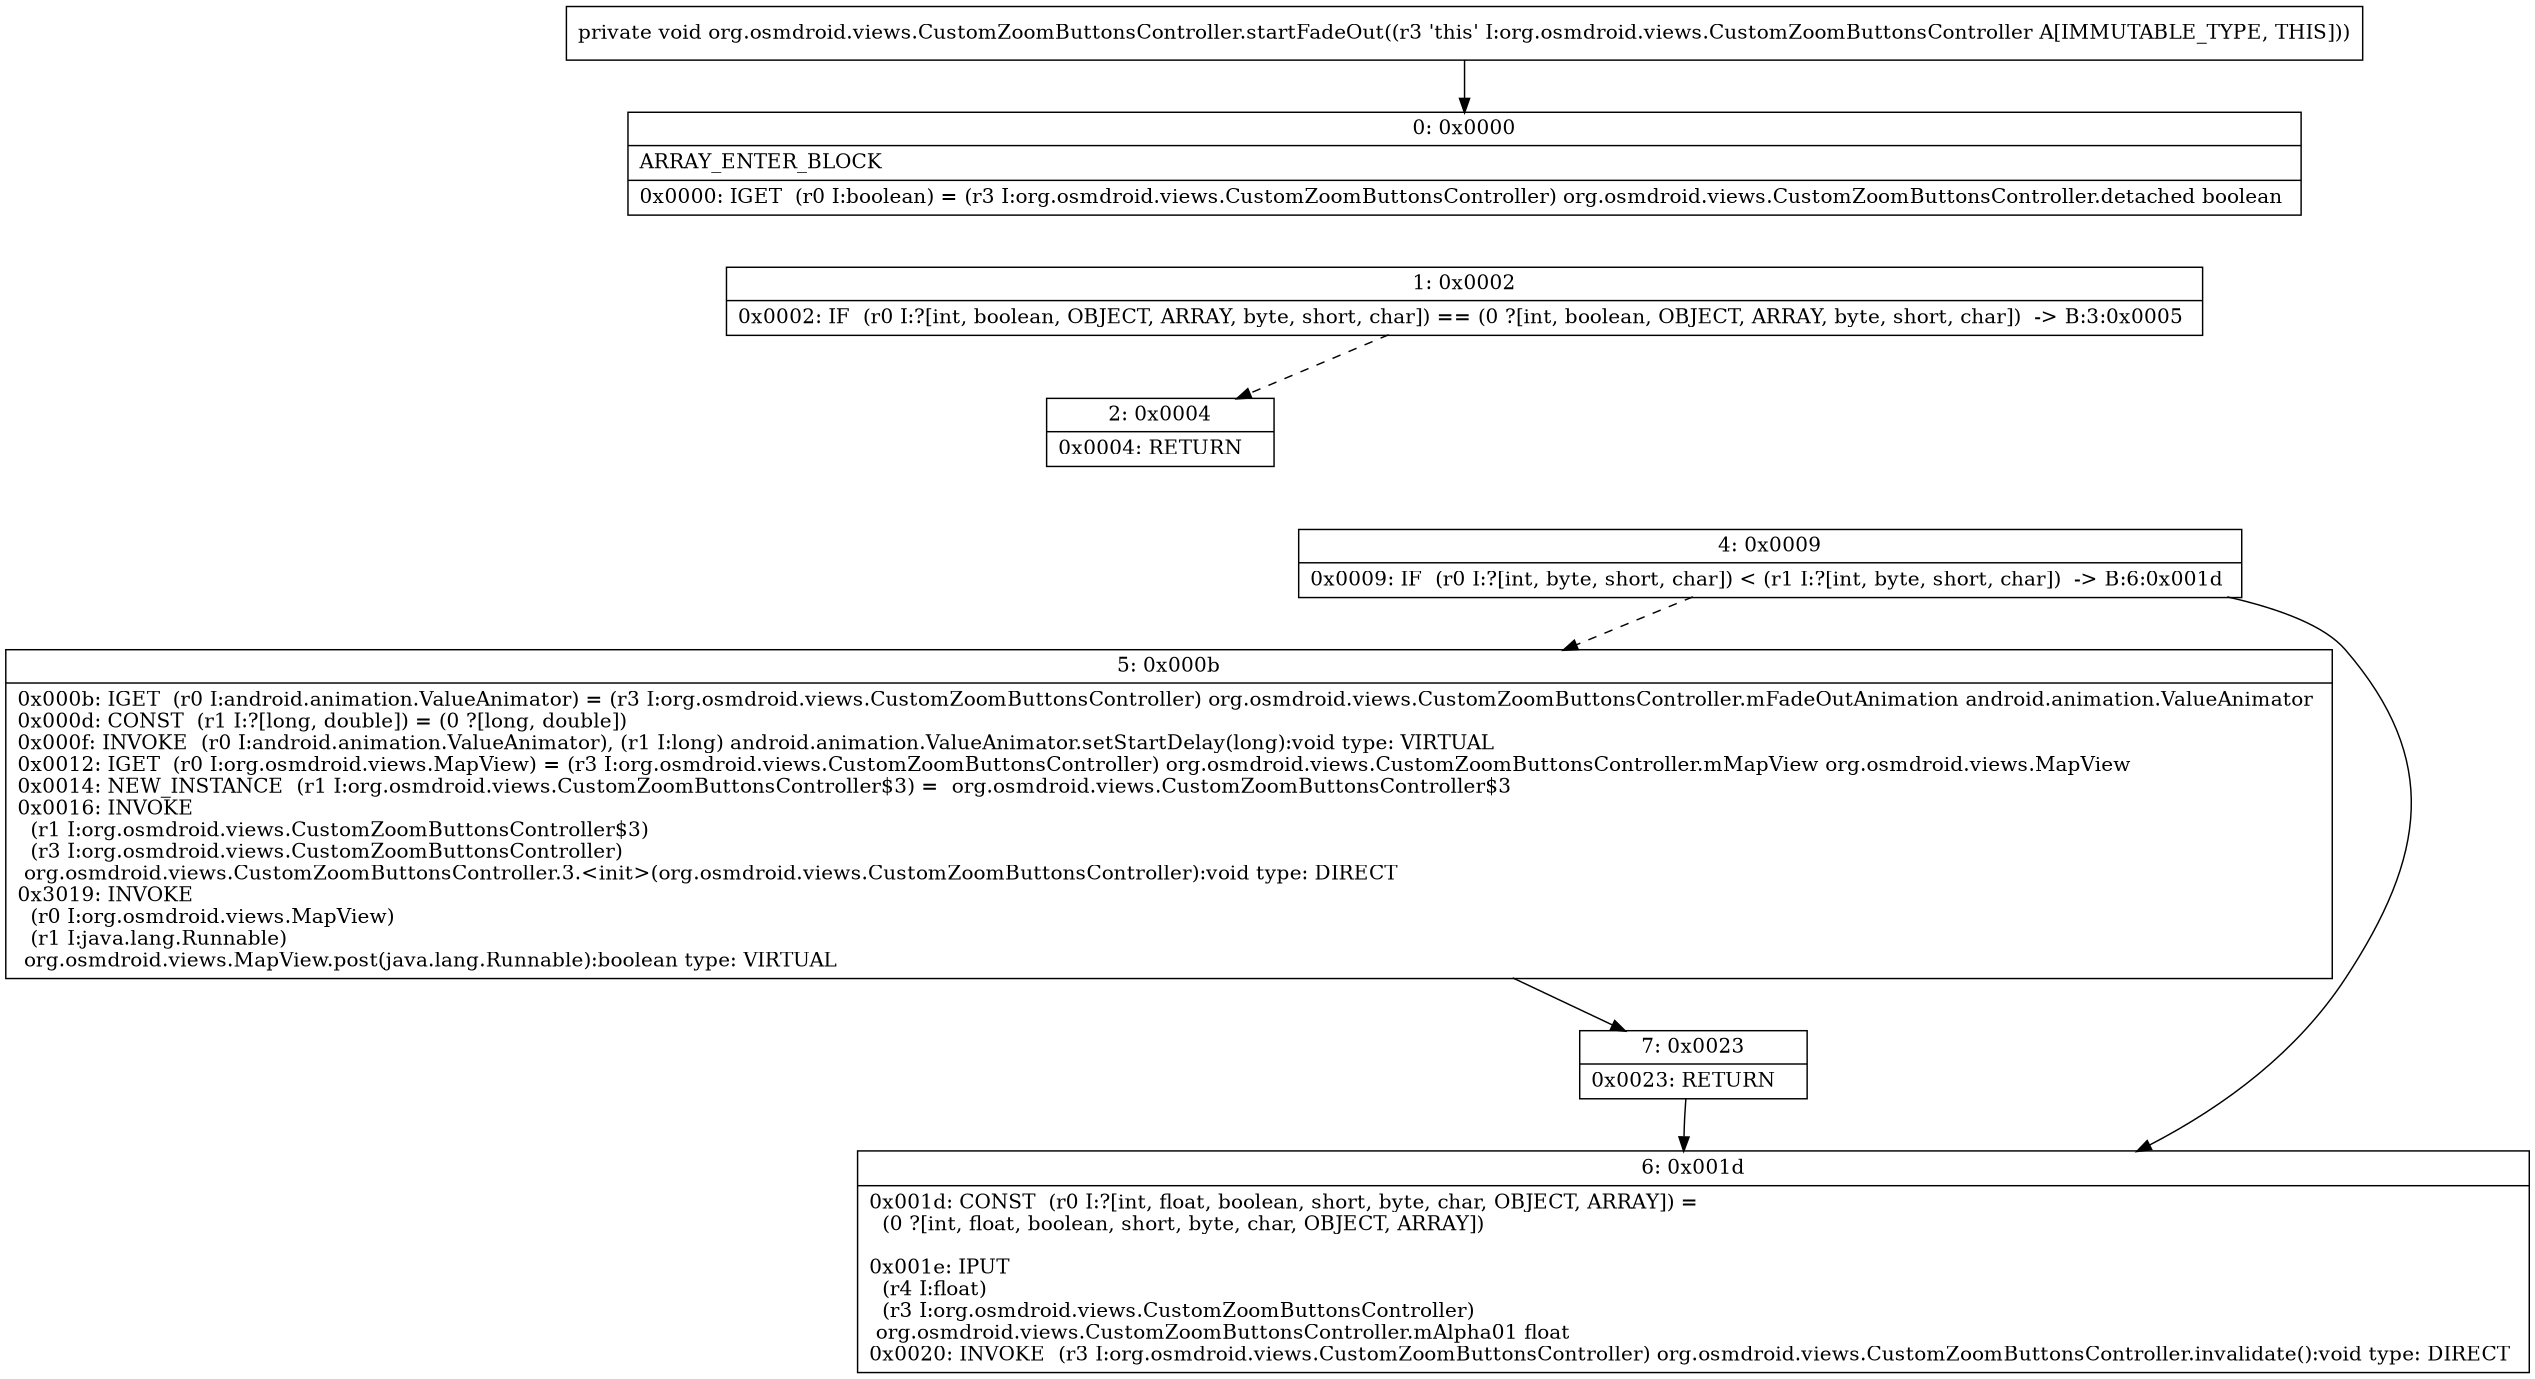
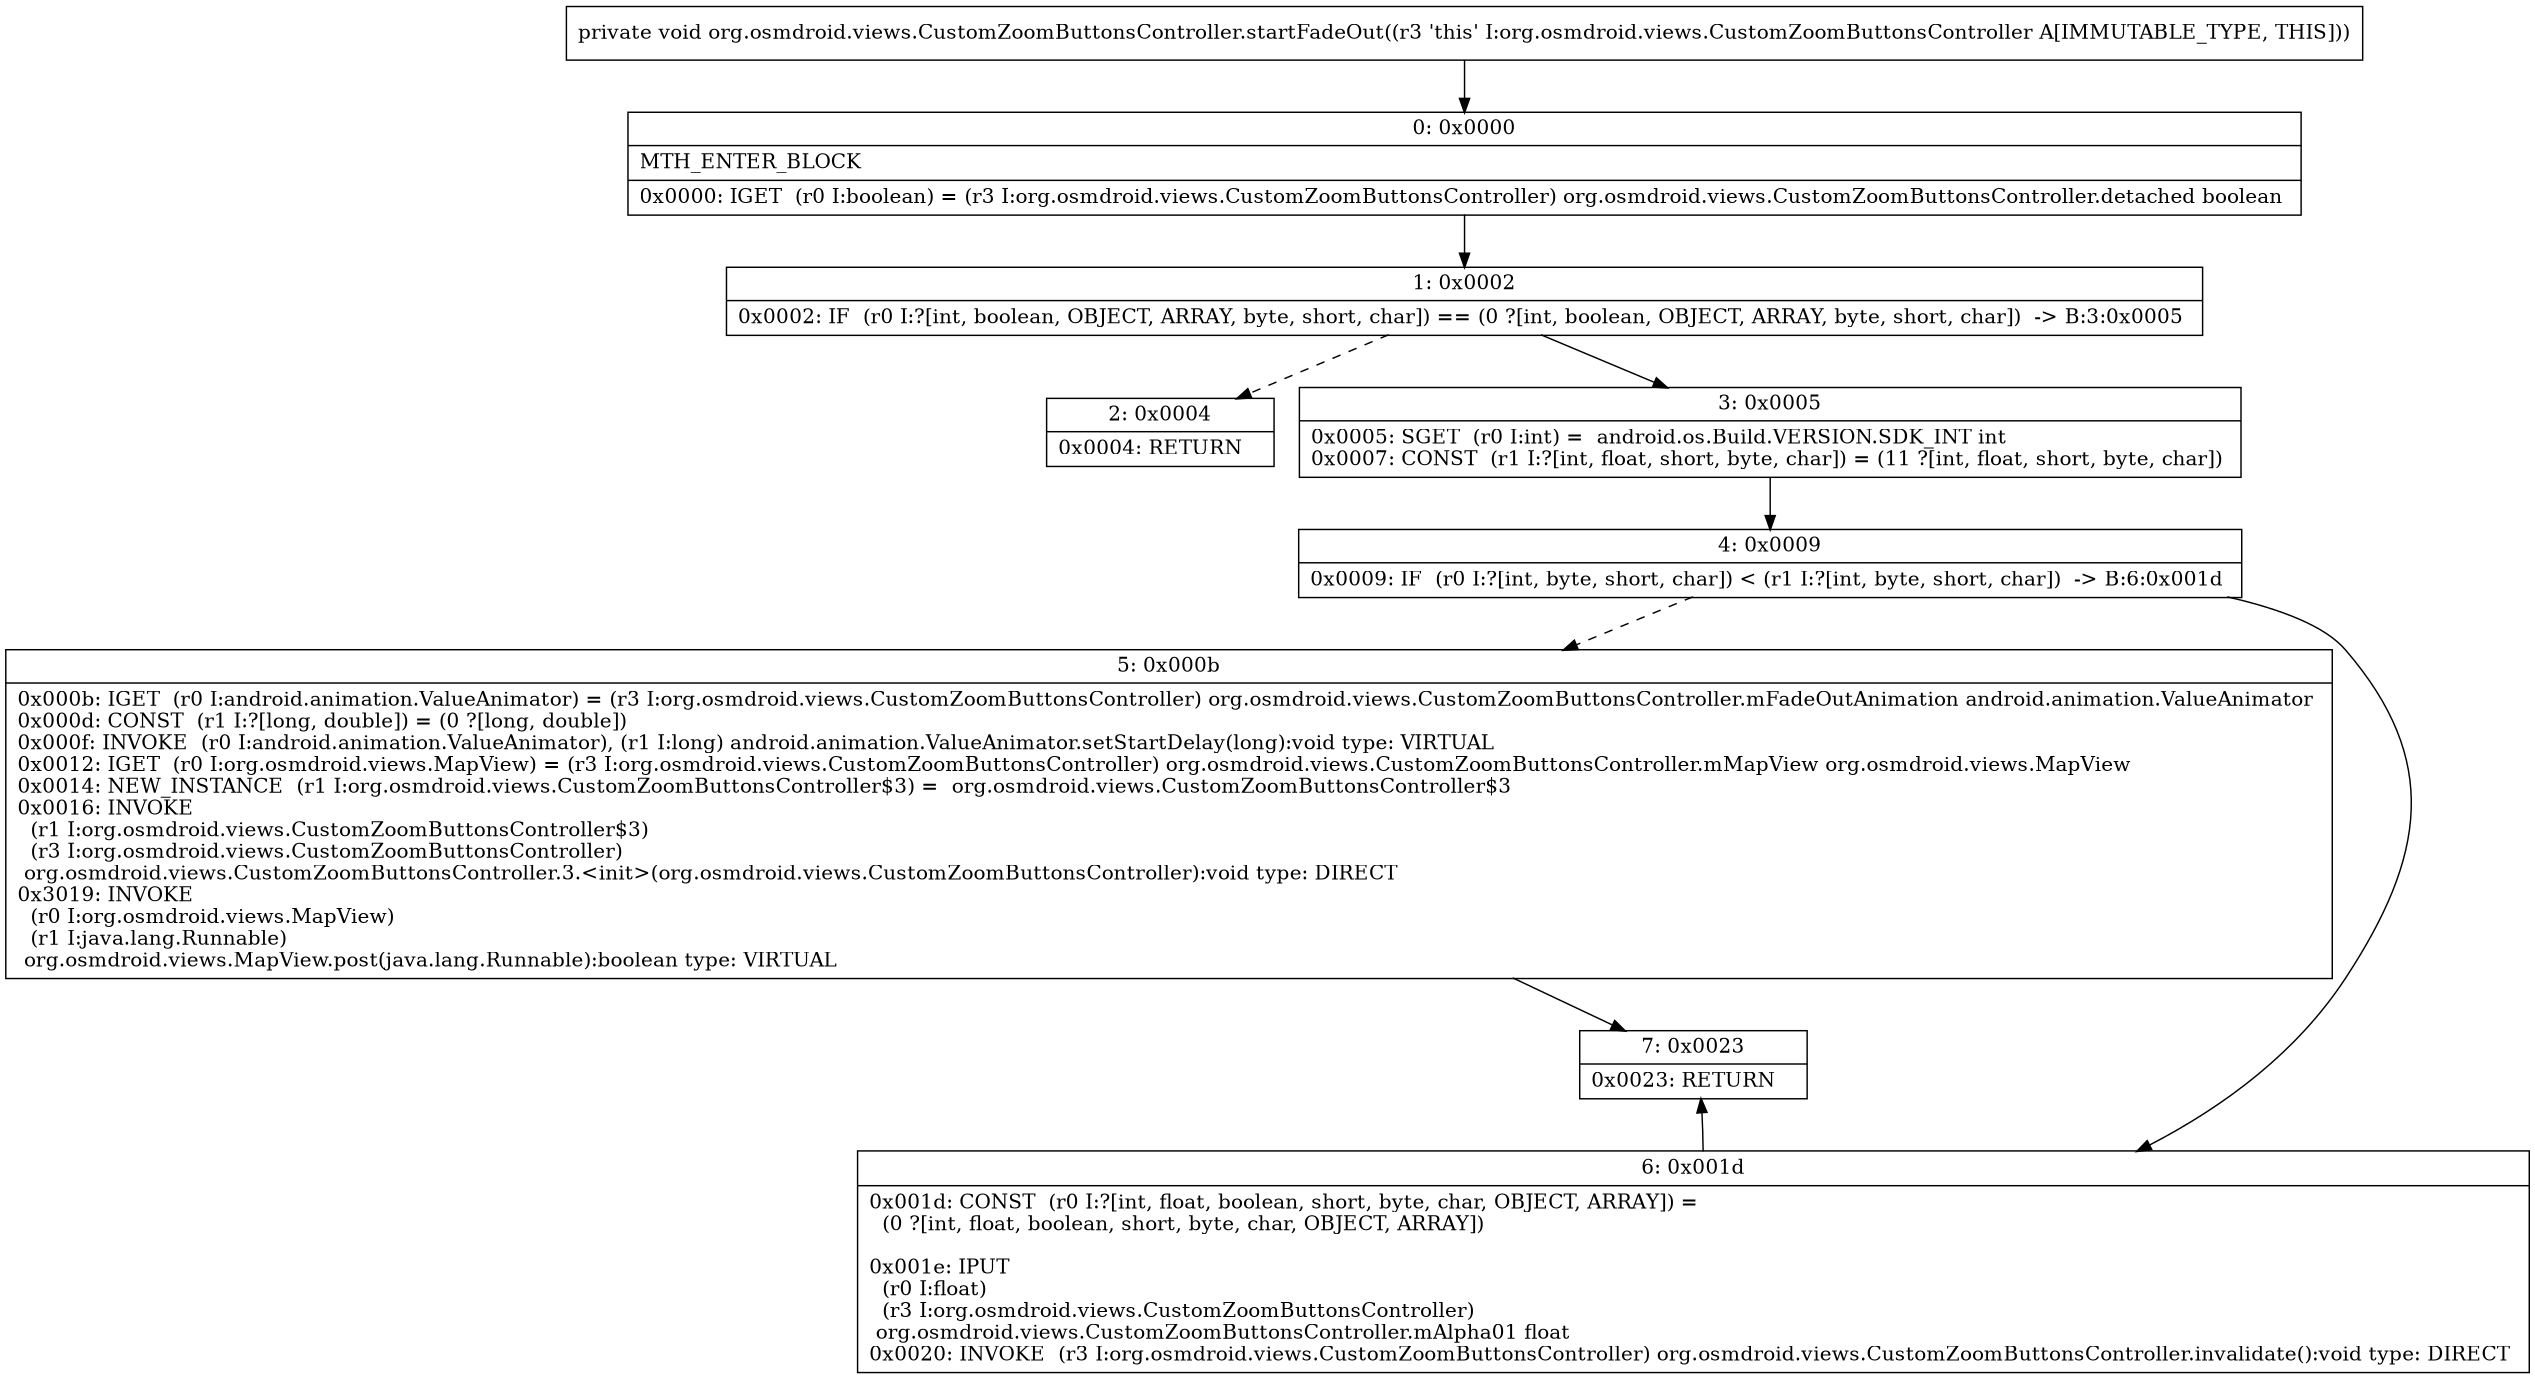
node "0: 0x0000": text "ARRAY_ENTER_BLOCK" -> "MTH_ENTER_BLOCK"
edge "0: 0x0000" -> "1: 0x0002": added
node "3: 0x0005": added
edge "7: 0x0023" -> "6: 0x001d": reversed
node "6: 0x001d": text "(r4 I:float)" -> "(r0 I:float)"
